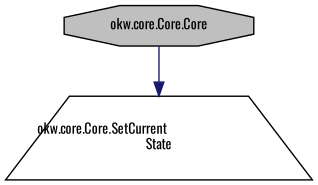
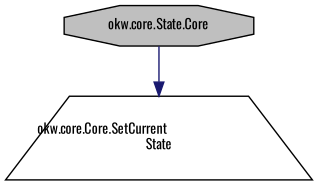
node "okw.core.Core.Core": label "okw.core.Core.Core" -> "okw.core.State.Core"
